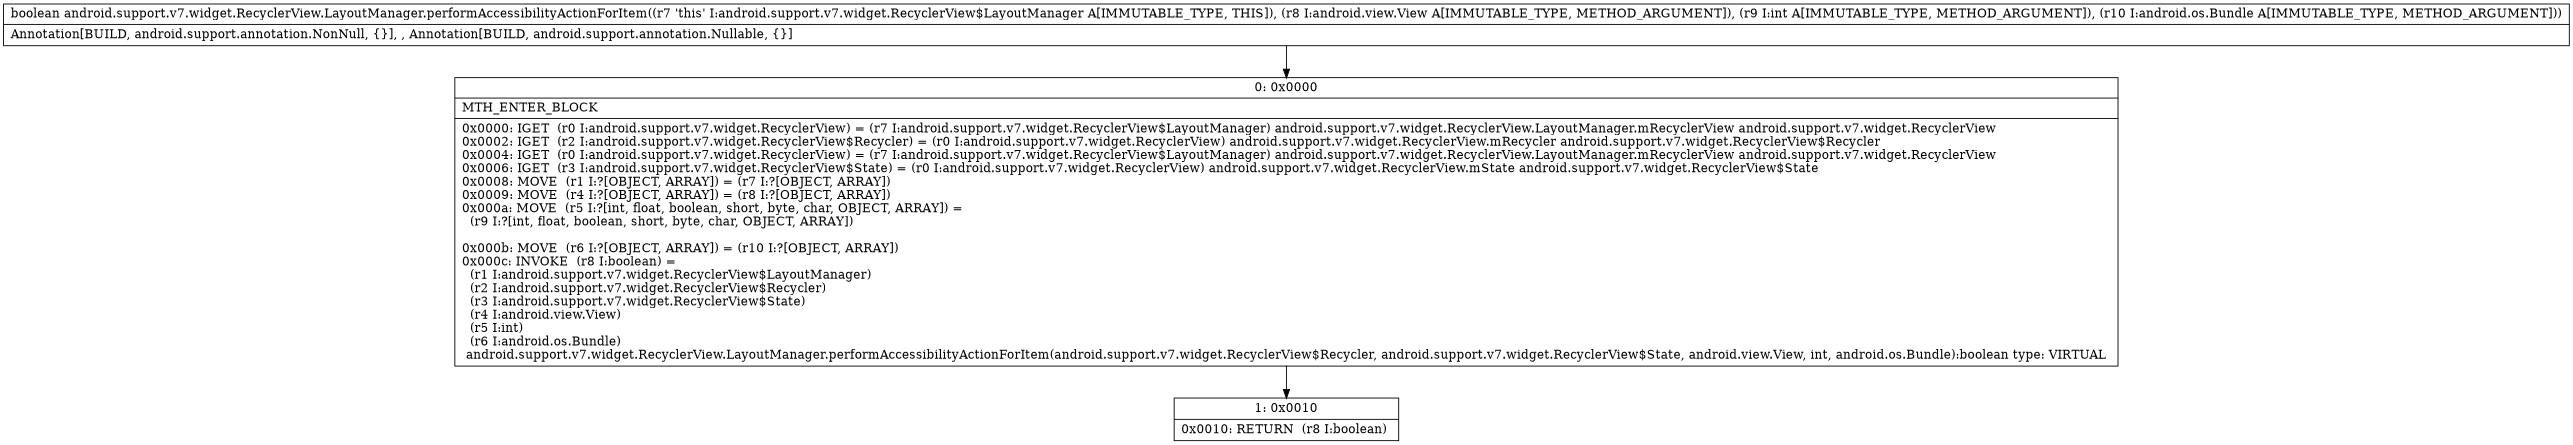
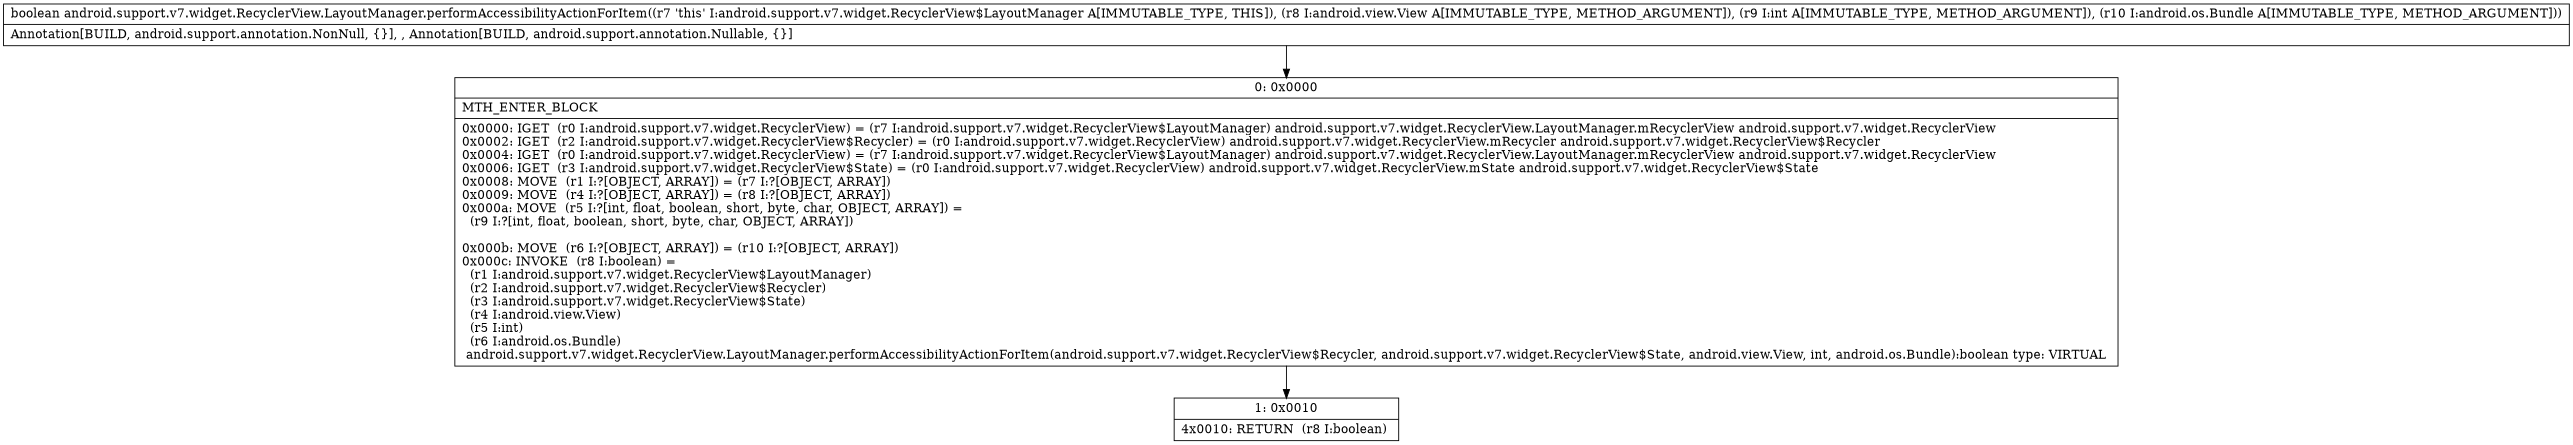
node "1: 0x0010": text "0x0010: RETURN  (r8 I:boolean)" -> "4x0010: RETURN  (r8 I:boolean)"
